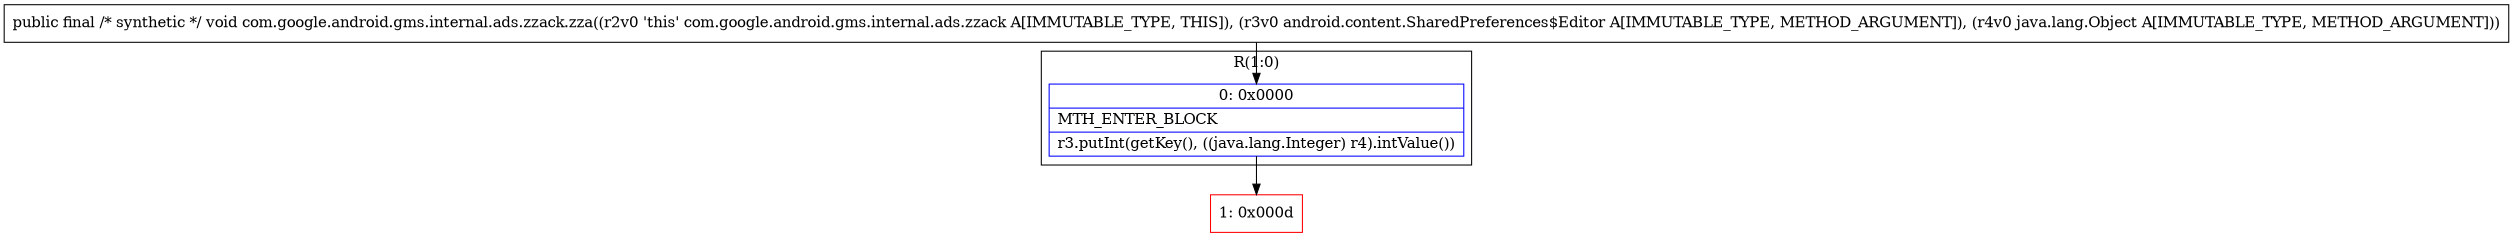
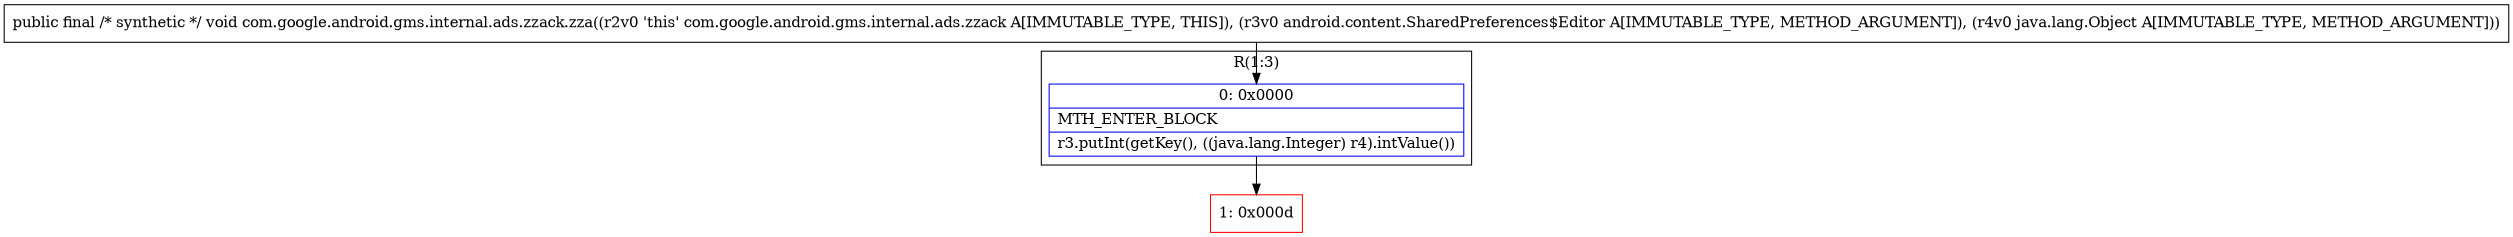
cluster "R(1:0)": label "R(1:0)" -> "R(1:3)"
